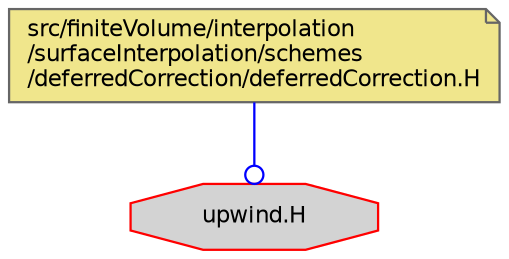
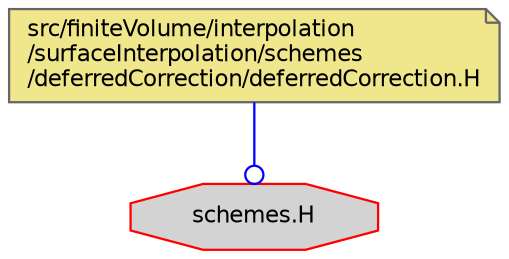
node "upwind.H": label "upwind.H" -> "schemes.H"
